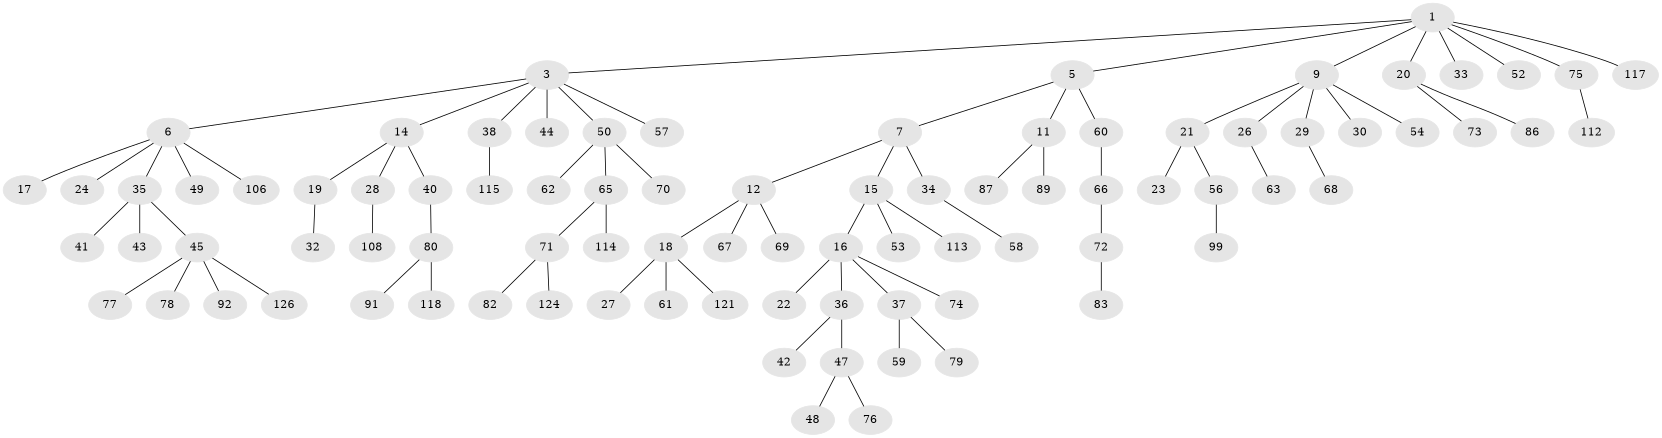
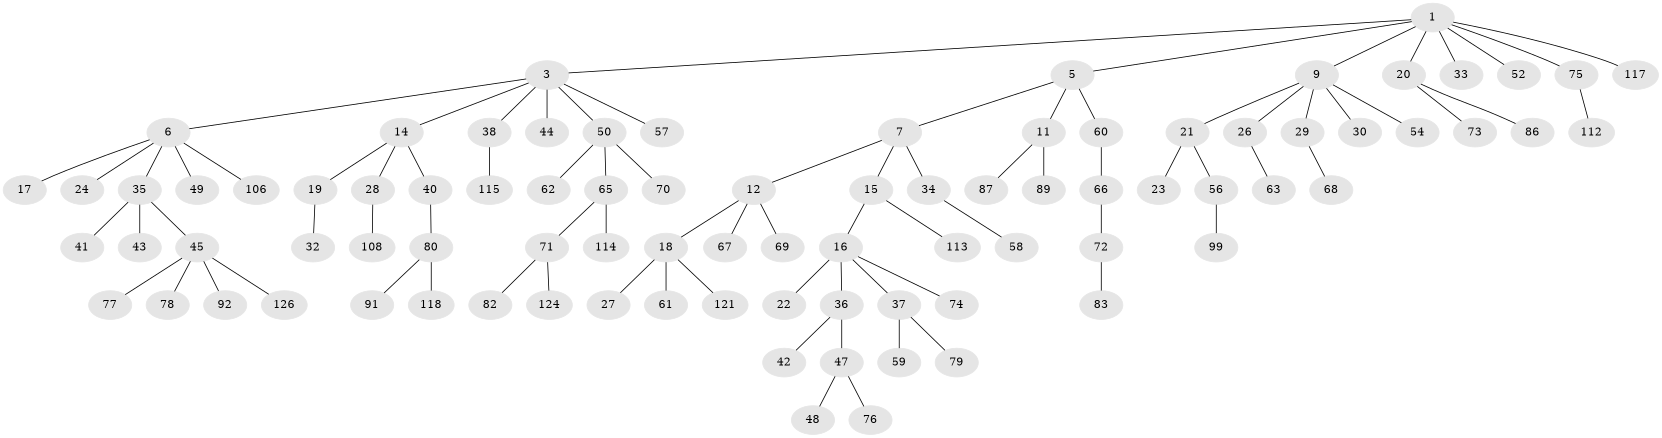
node "53": removed
